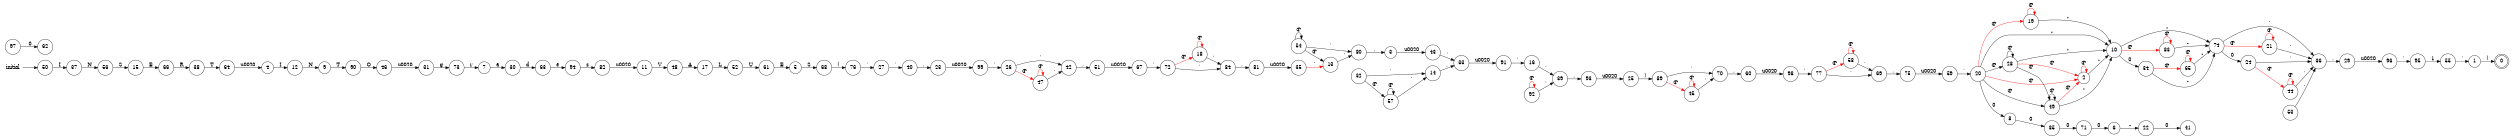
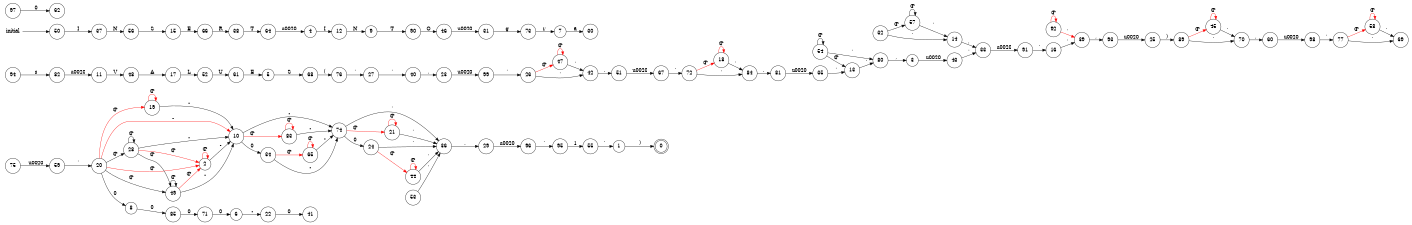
edge "20" -> "10": color black -> red
node "63": removed
edge "35" -> "13": color red -> black
edge "69" -> "75": removed, label ","
edge "92" -> "39": color black -> red
